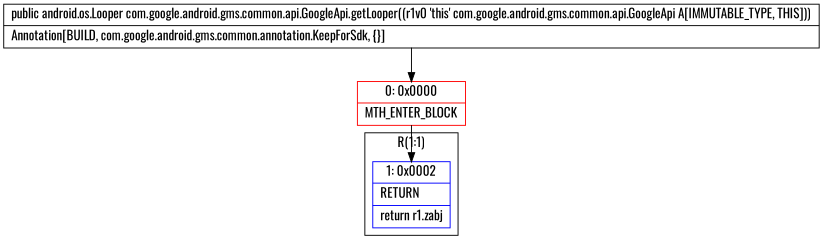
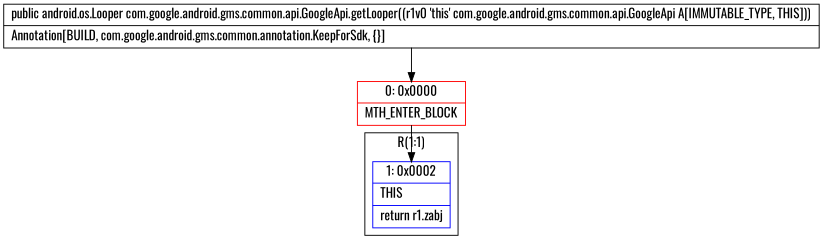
node "1: 0x0002": text "RETURN" -> "THIS"
